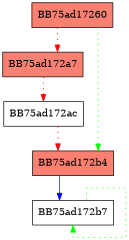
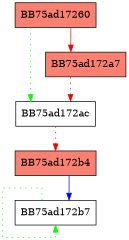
edge "BB75ad17260" -> "BB75ad172a7": style dotted -> solid
edge "BB75ad17260" -> "BB75ad172b4": now "BB75ad17260" -> "BB75ad172ac"
